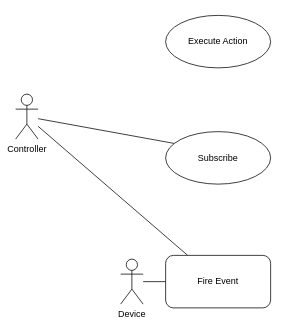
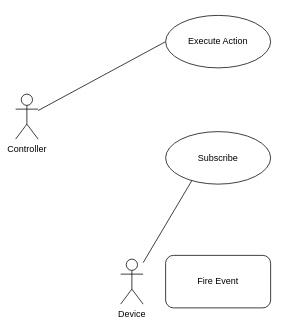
edge "Controller" -- "Subscribe": removed
edge "Controller" -- "Fire Event": now "Controller" -- "Execute Action"
edge "Subscribe" -- "Device": added
edge "Device" -- "Fire Event": removed
